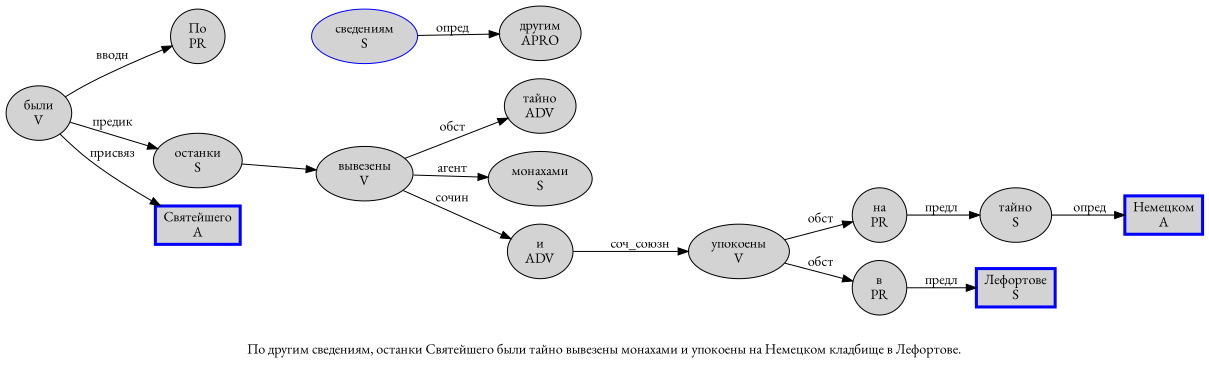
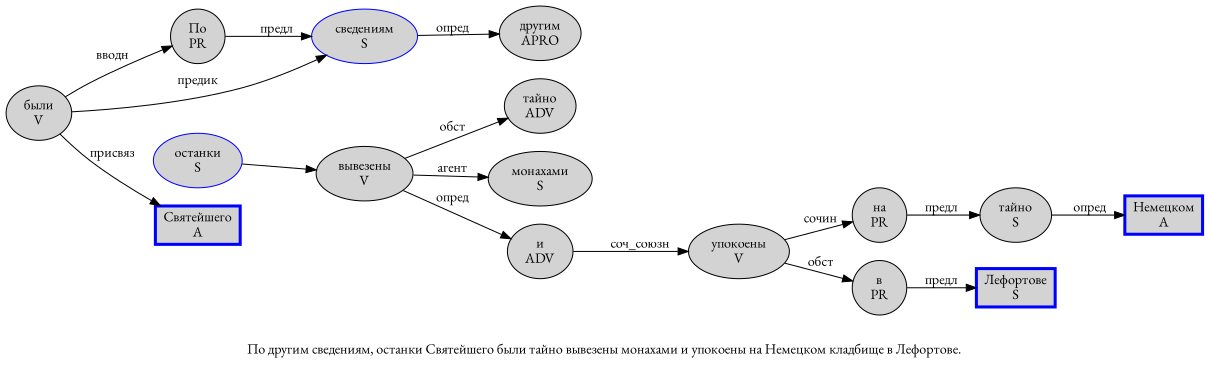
edge "По PR" -> "сведениям S": added, label "предл"
edge "были V" -> "останки S": now "были V" -> "сведениям S"
node "останки S": color black -> blue
edge "вывезены V" -> "и ADV": label "сочин" -> "опред"
edge "упокоены V" -> "на PR": label "обст" -> "сочин"
